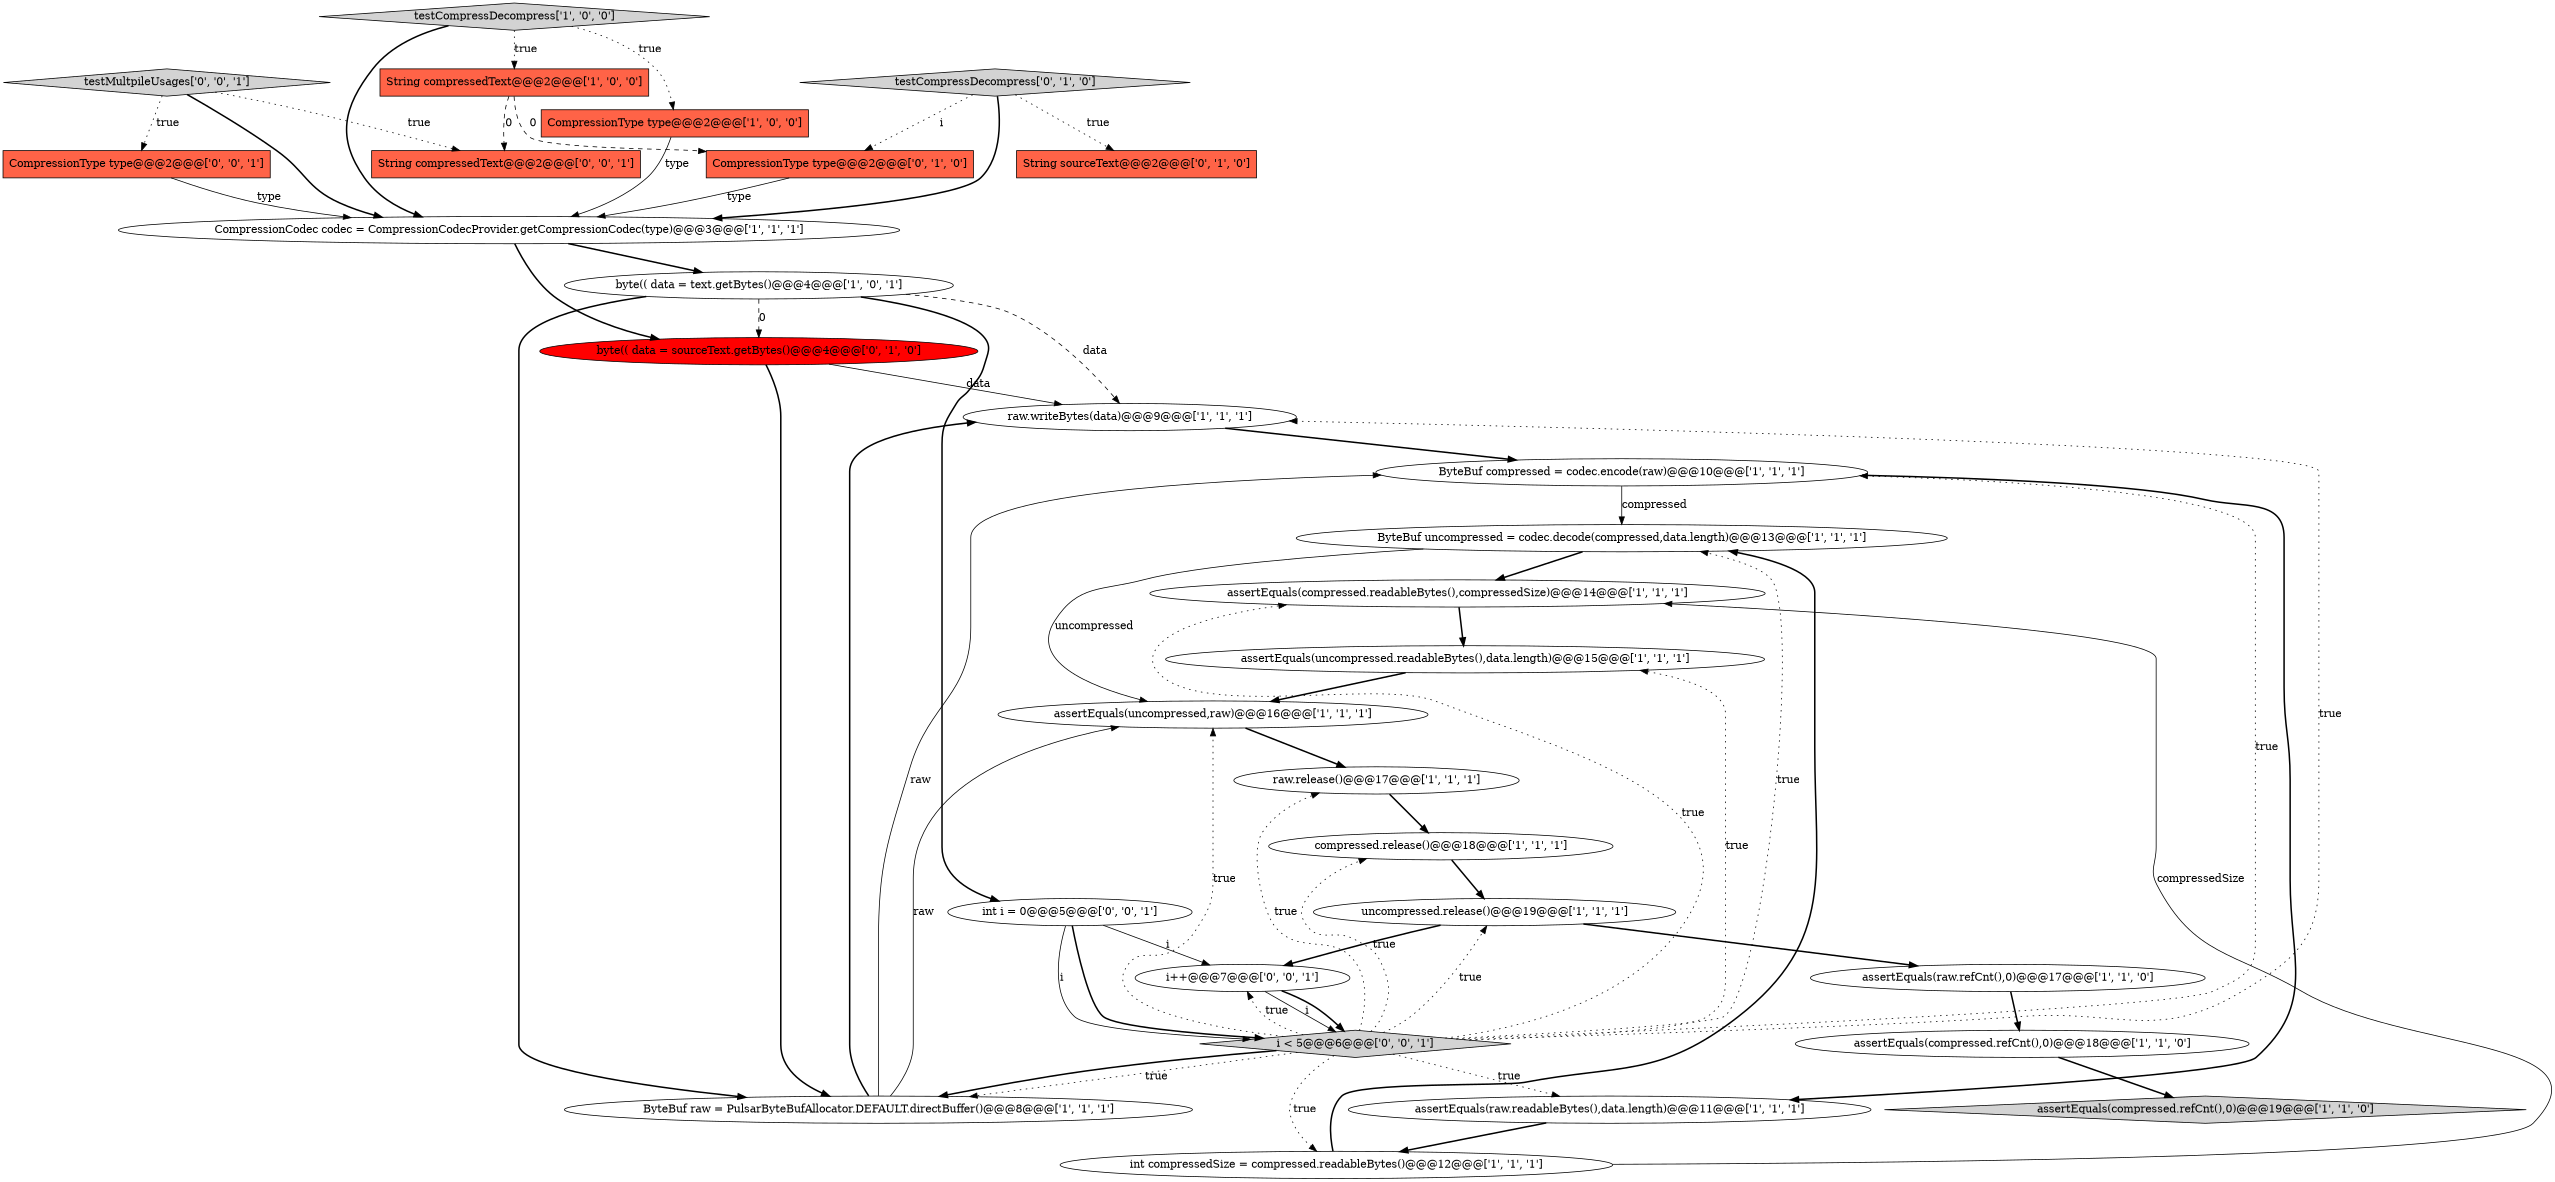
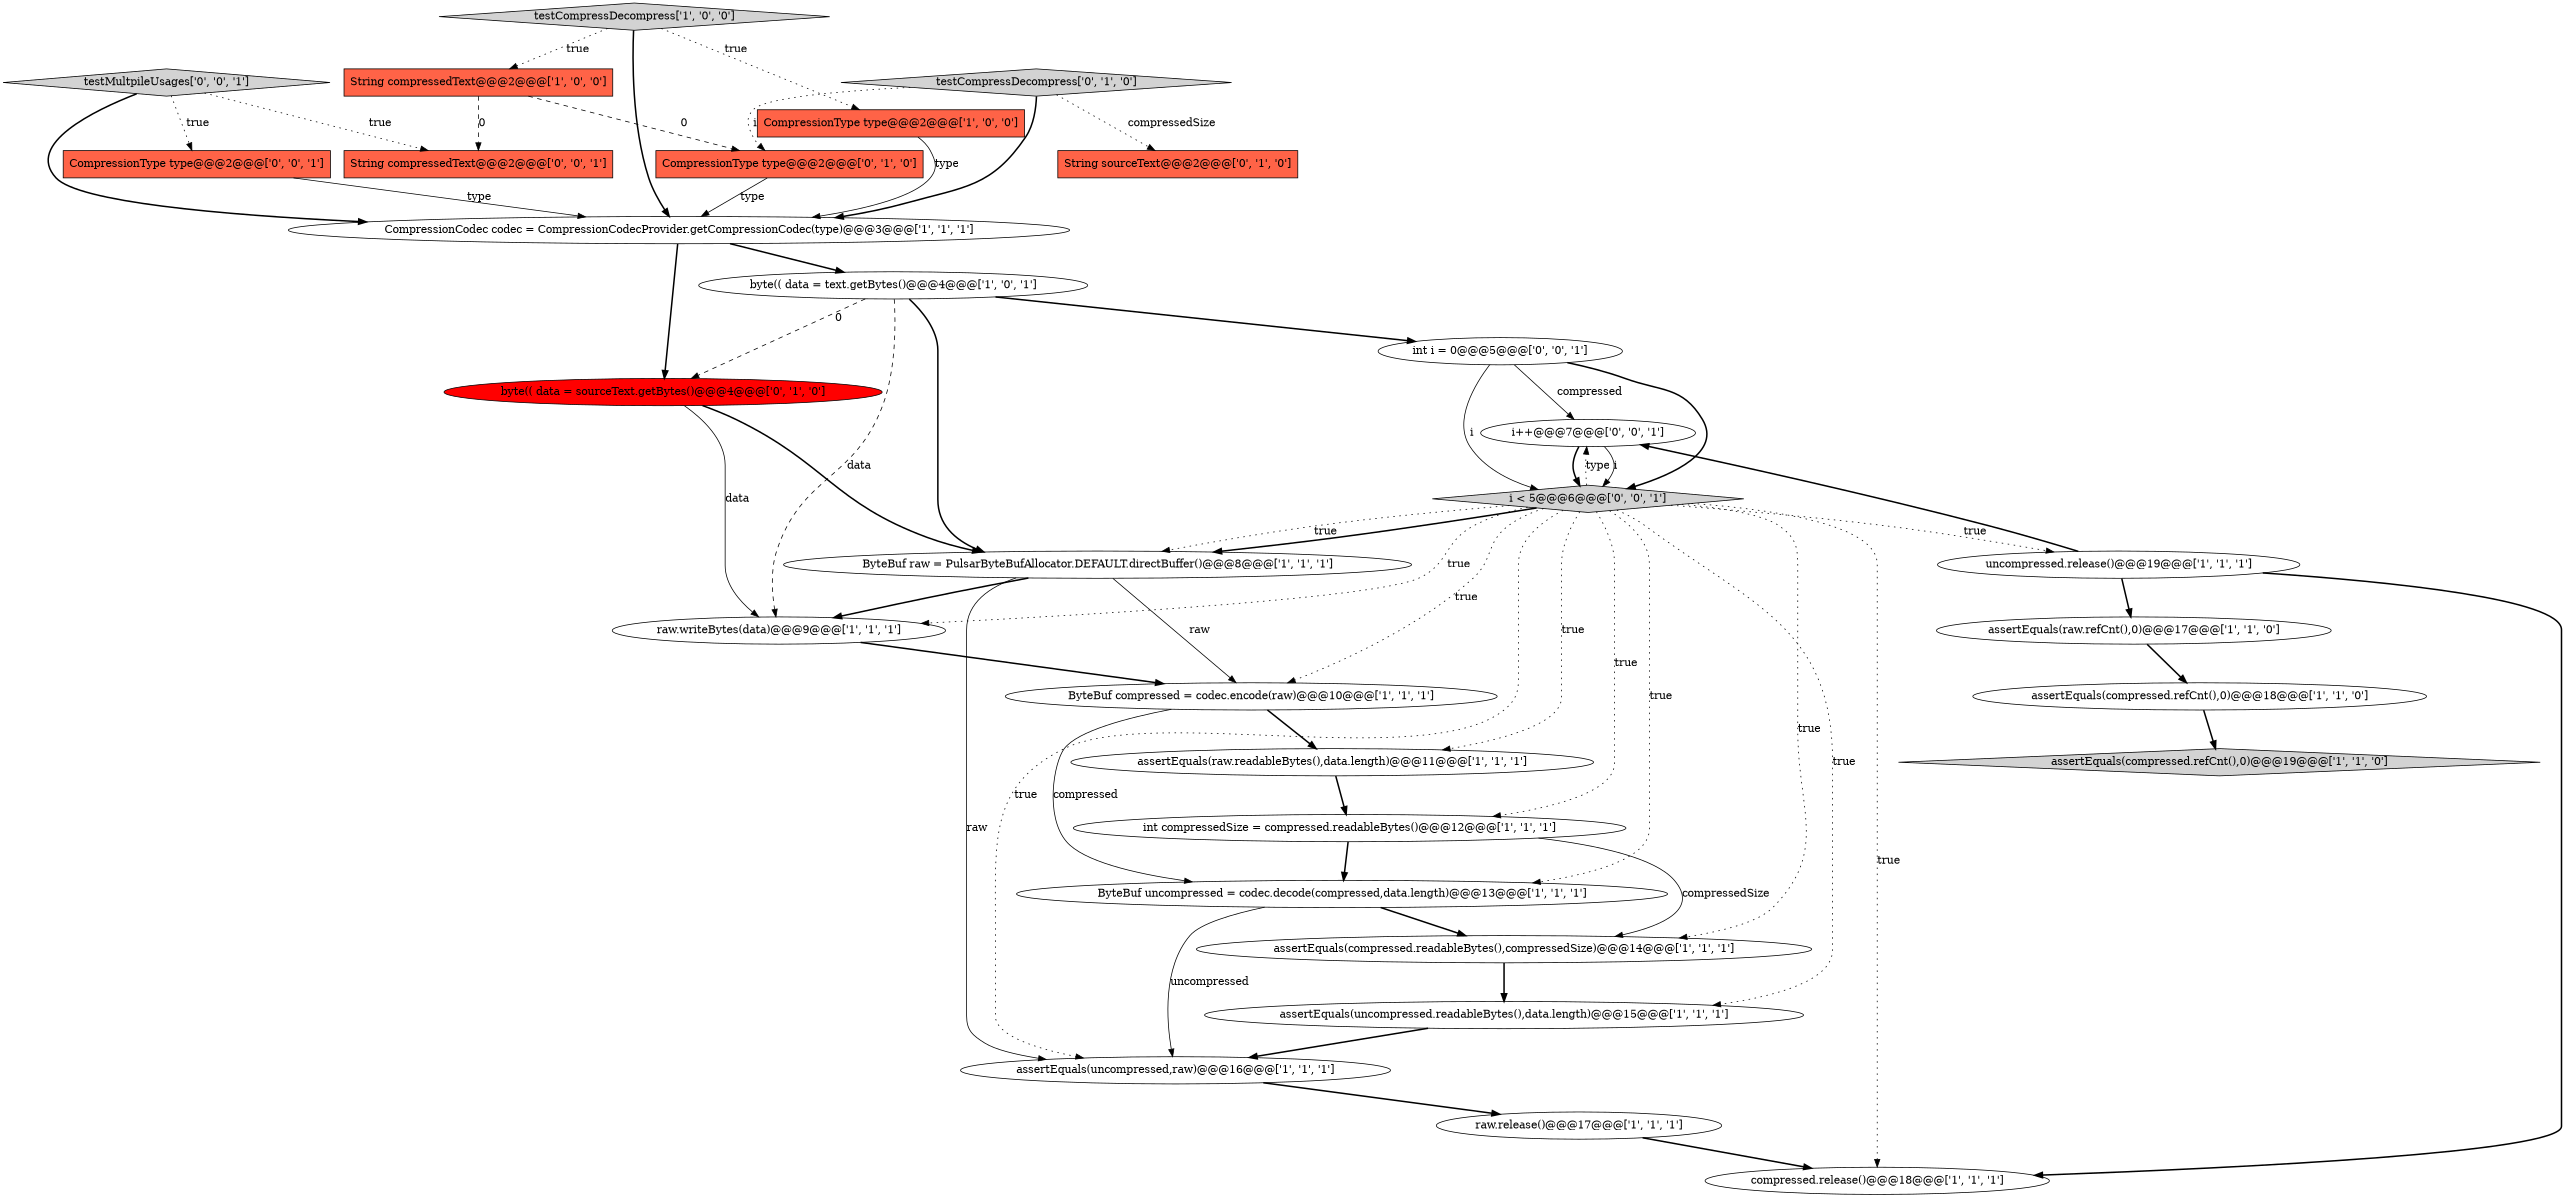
edge "testCompressDecompress['0', '1', '0']" -> "String sourceText@@@2@@@['0', '1', '0']": label "true" -> "compressedSize"
edge "compressed.release()@@@18@@@['1', '1', '1']" -> "uncompressed.release()@@@19@@@['1', '1', '1']": reversed
edge "i < 5@@@6@@@['0', '0', '1']" -> "raw.release()@@@17@@@['1', '1', '1']": removed, label "true"
edge "int i = 0@@@5@@@['0', '0', '1']" -> "i++@@@7@@@['0', '0', '1']": label "i" -> "compressed"
edge "i < 5@@@6@@@['0', '0', '1']" -> "i++@@@7@@@['0', '0', '1']": label "true" -> "type"
